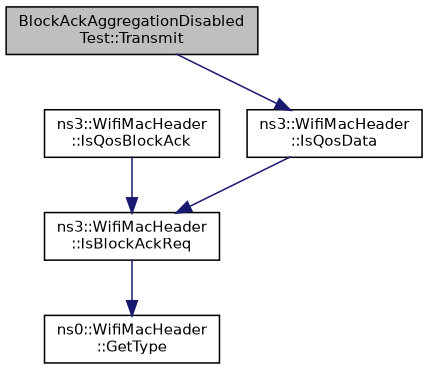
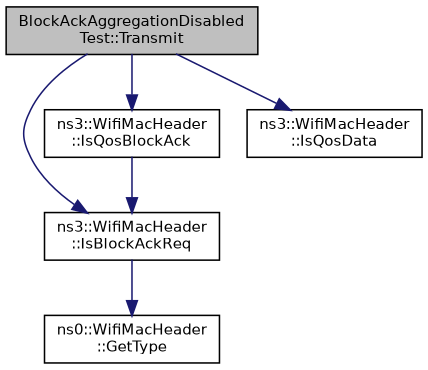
edge "BlockAckAggregationDisabled Test::Transmit" -> "ns3::WifiMacHeader ::IsQosBlockAck": added
edge "ns3::WifiMacHeader ::IsQosData" -> "ns3::WifiMacHeader ::IsBlockAckReq": now "BlockAckAggregationDisabled Test::Transmit" -> "ns3::WifiMacHeader ::IsBlockAckReq"
